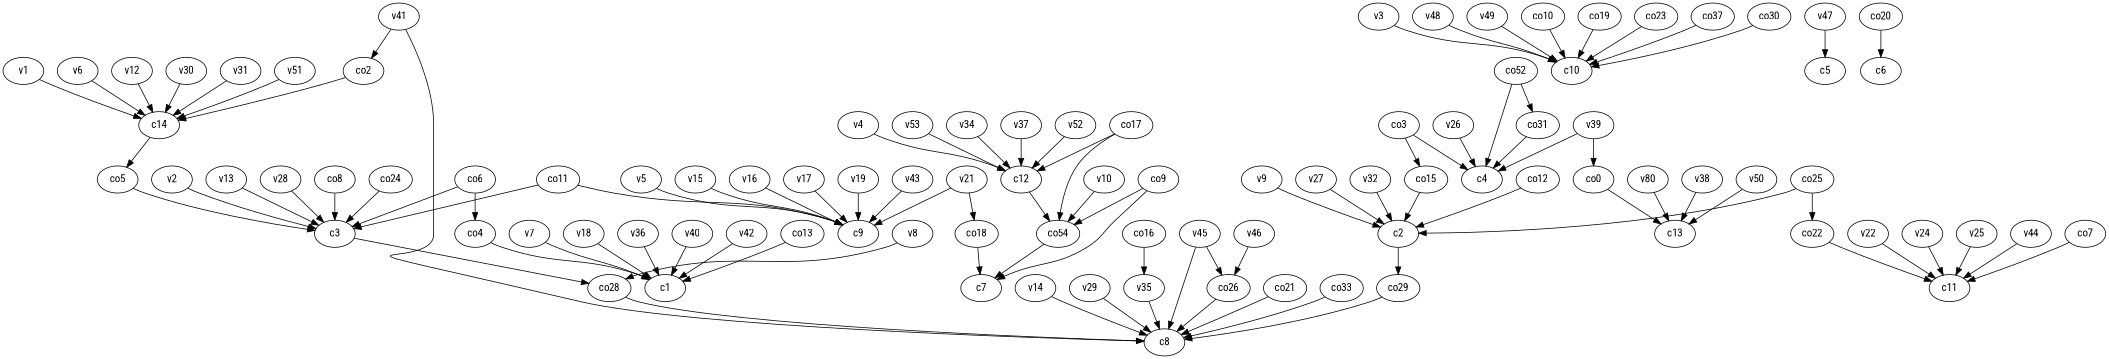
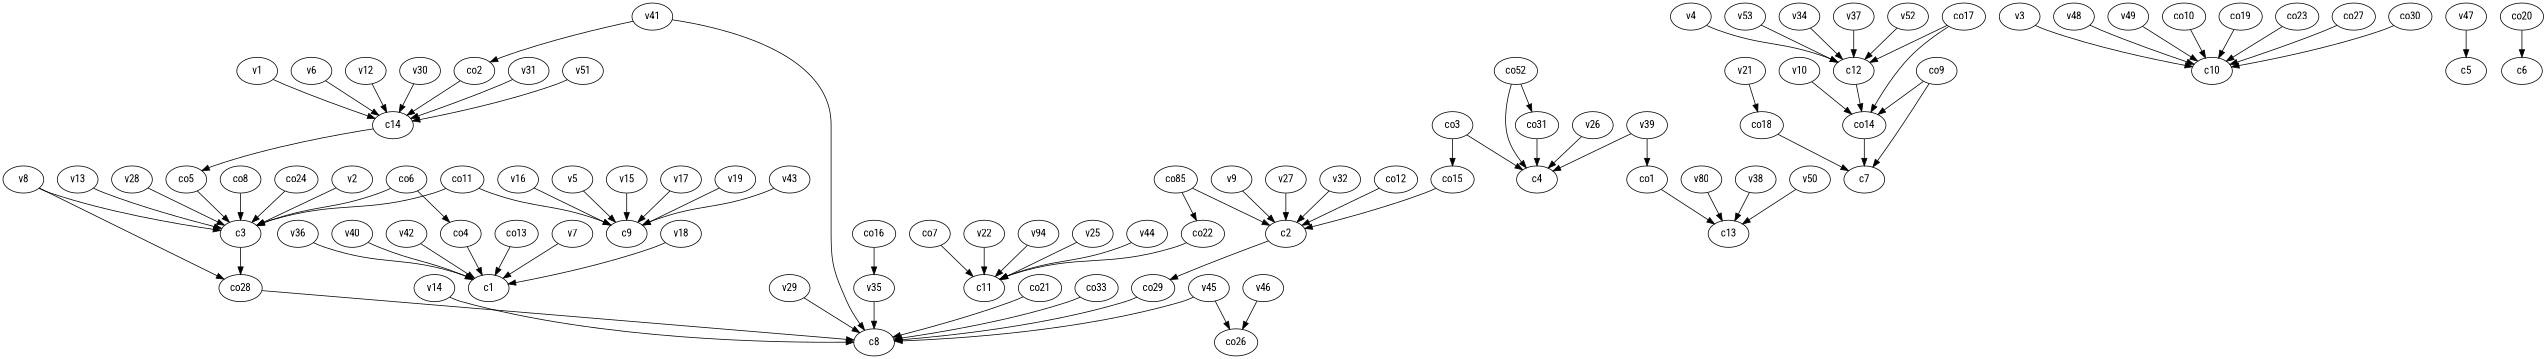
node "co37": label "co37" -> "co27"
node "co0": label "co0" -> "co1"
node "co25": label "co25" -> "co85"
edge "v21" -> "c9": removed
edge "v8" -> "c3": added
node "co54": label "co54" -> "co14"
node "v24": label "v24" -> "v94"
edge "co26" -> "c8": removed
